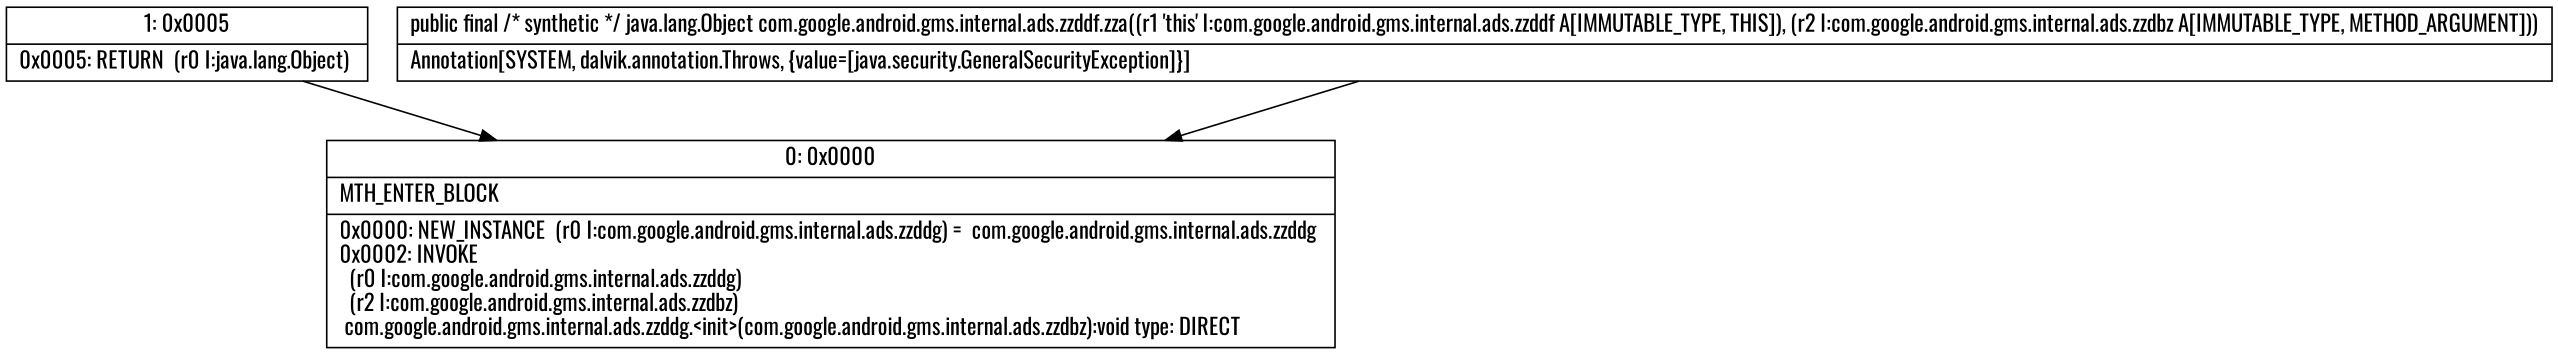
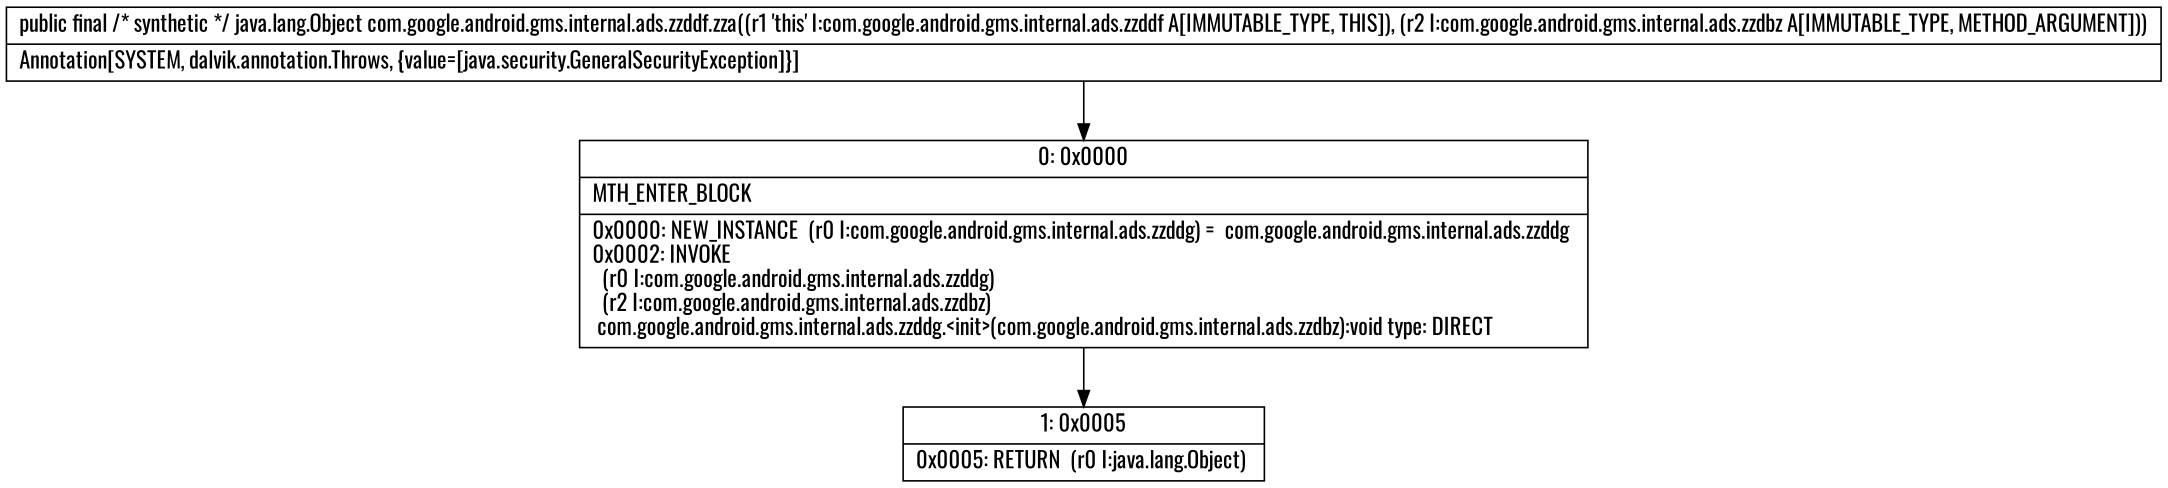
edge "1: 0x0005" -> "0: 0x0000": reversed
